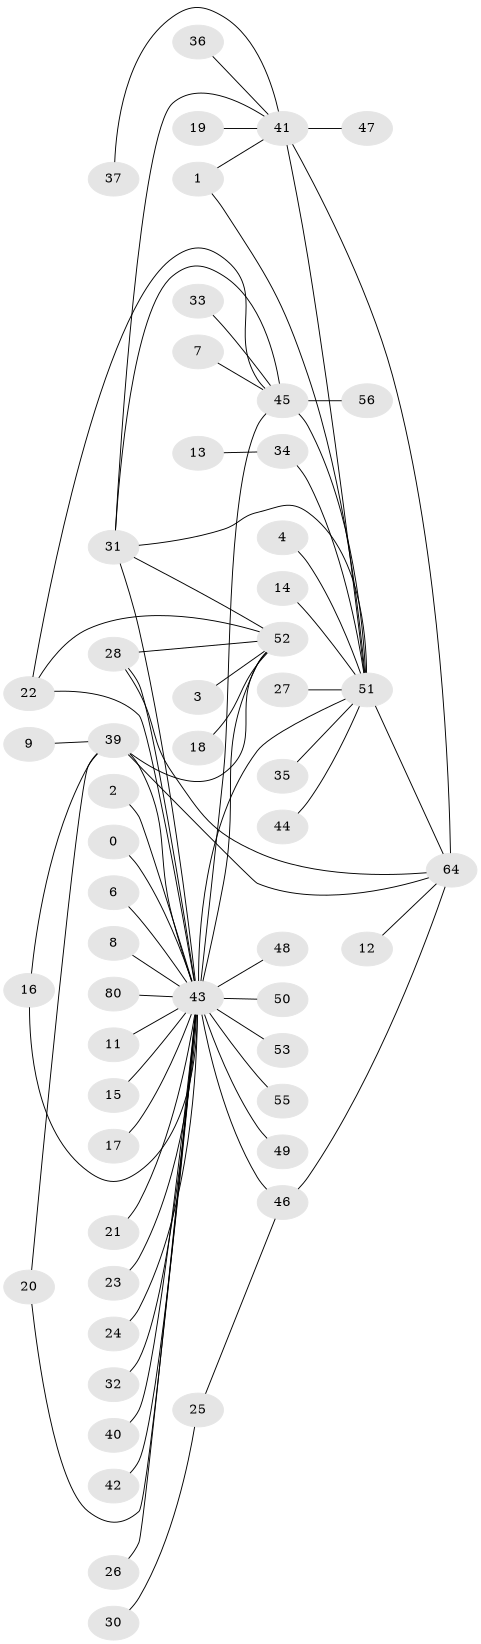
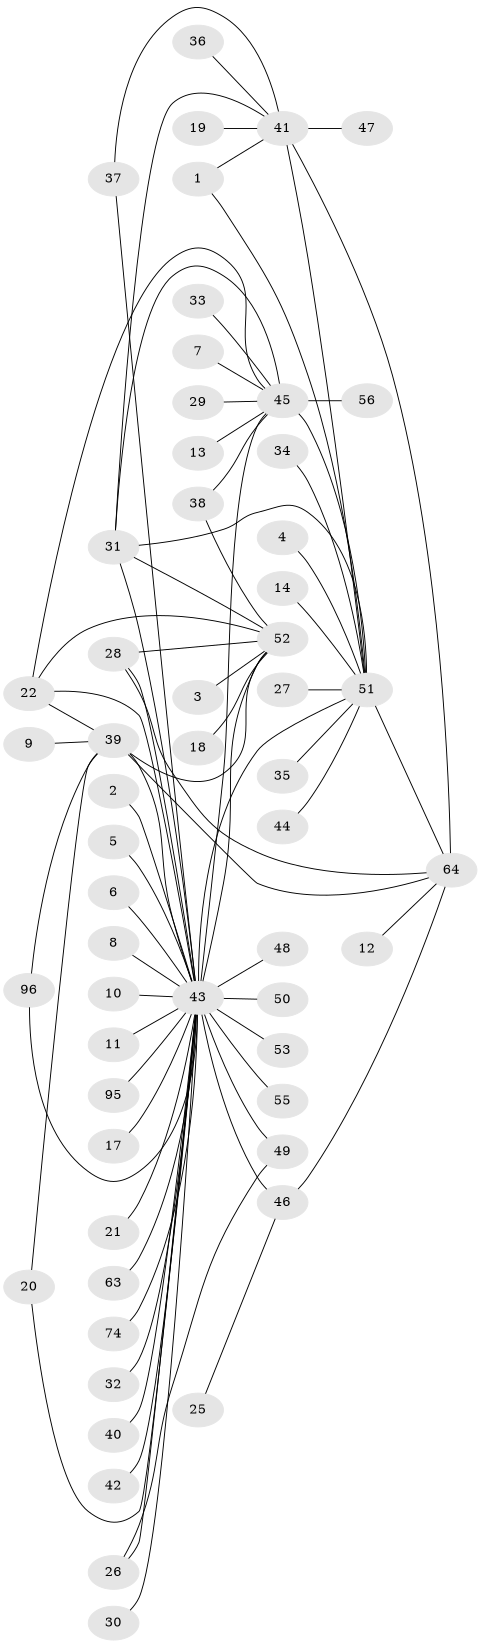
node "29": added
edge "34" -- "13": now "45" -- "13"
node "38": added
edge "37" -- "43": added
edge "22" -- "39": added
node "0": label "0" -> "5"
node "16": label "16" -> "96"
node "80": label "80" -> "10"
node "15": label "15" -> "95"
node "23": label "23" -> "63"
node "24": label "24" -> "74"
edge "49" -- "26": added
edge "25" -- "30": now "43" -- "30"
